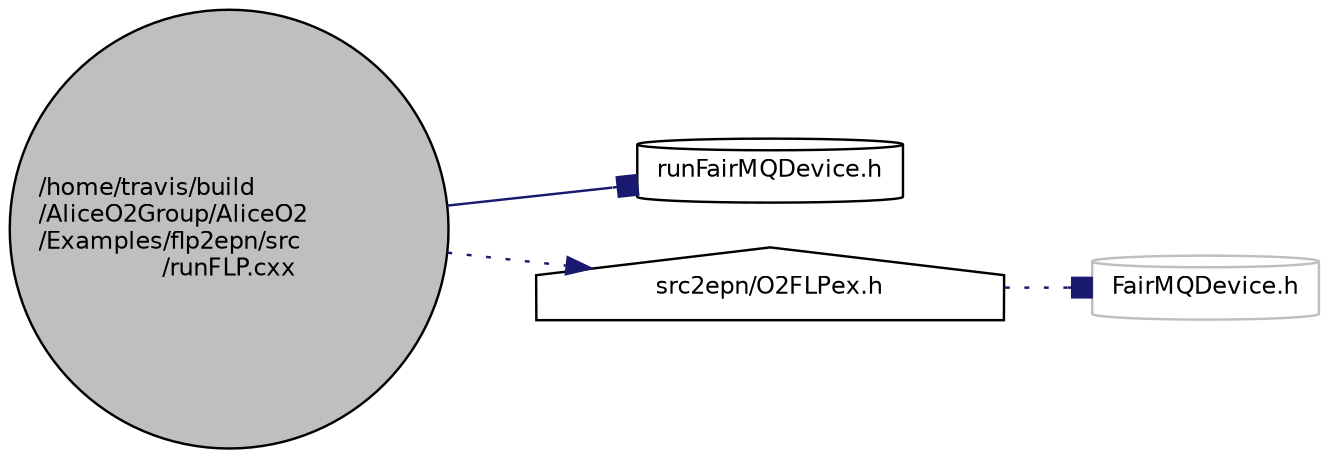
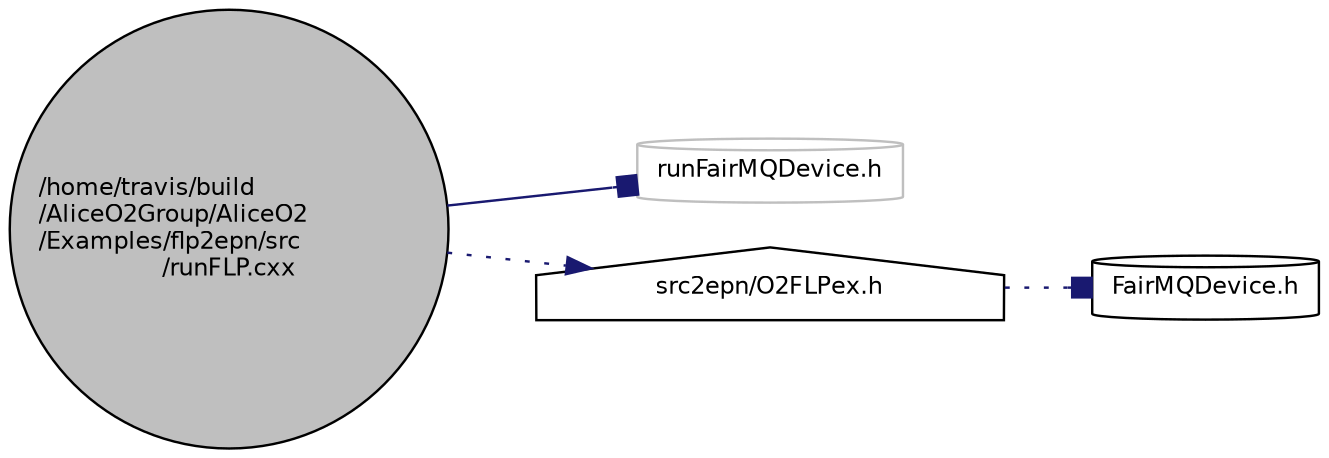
node "runFairMQDevice.h": color black -> grey75
node "FairMQDevice.h": color grey75 -> black
